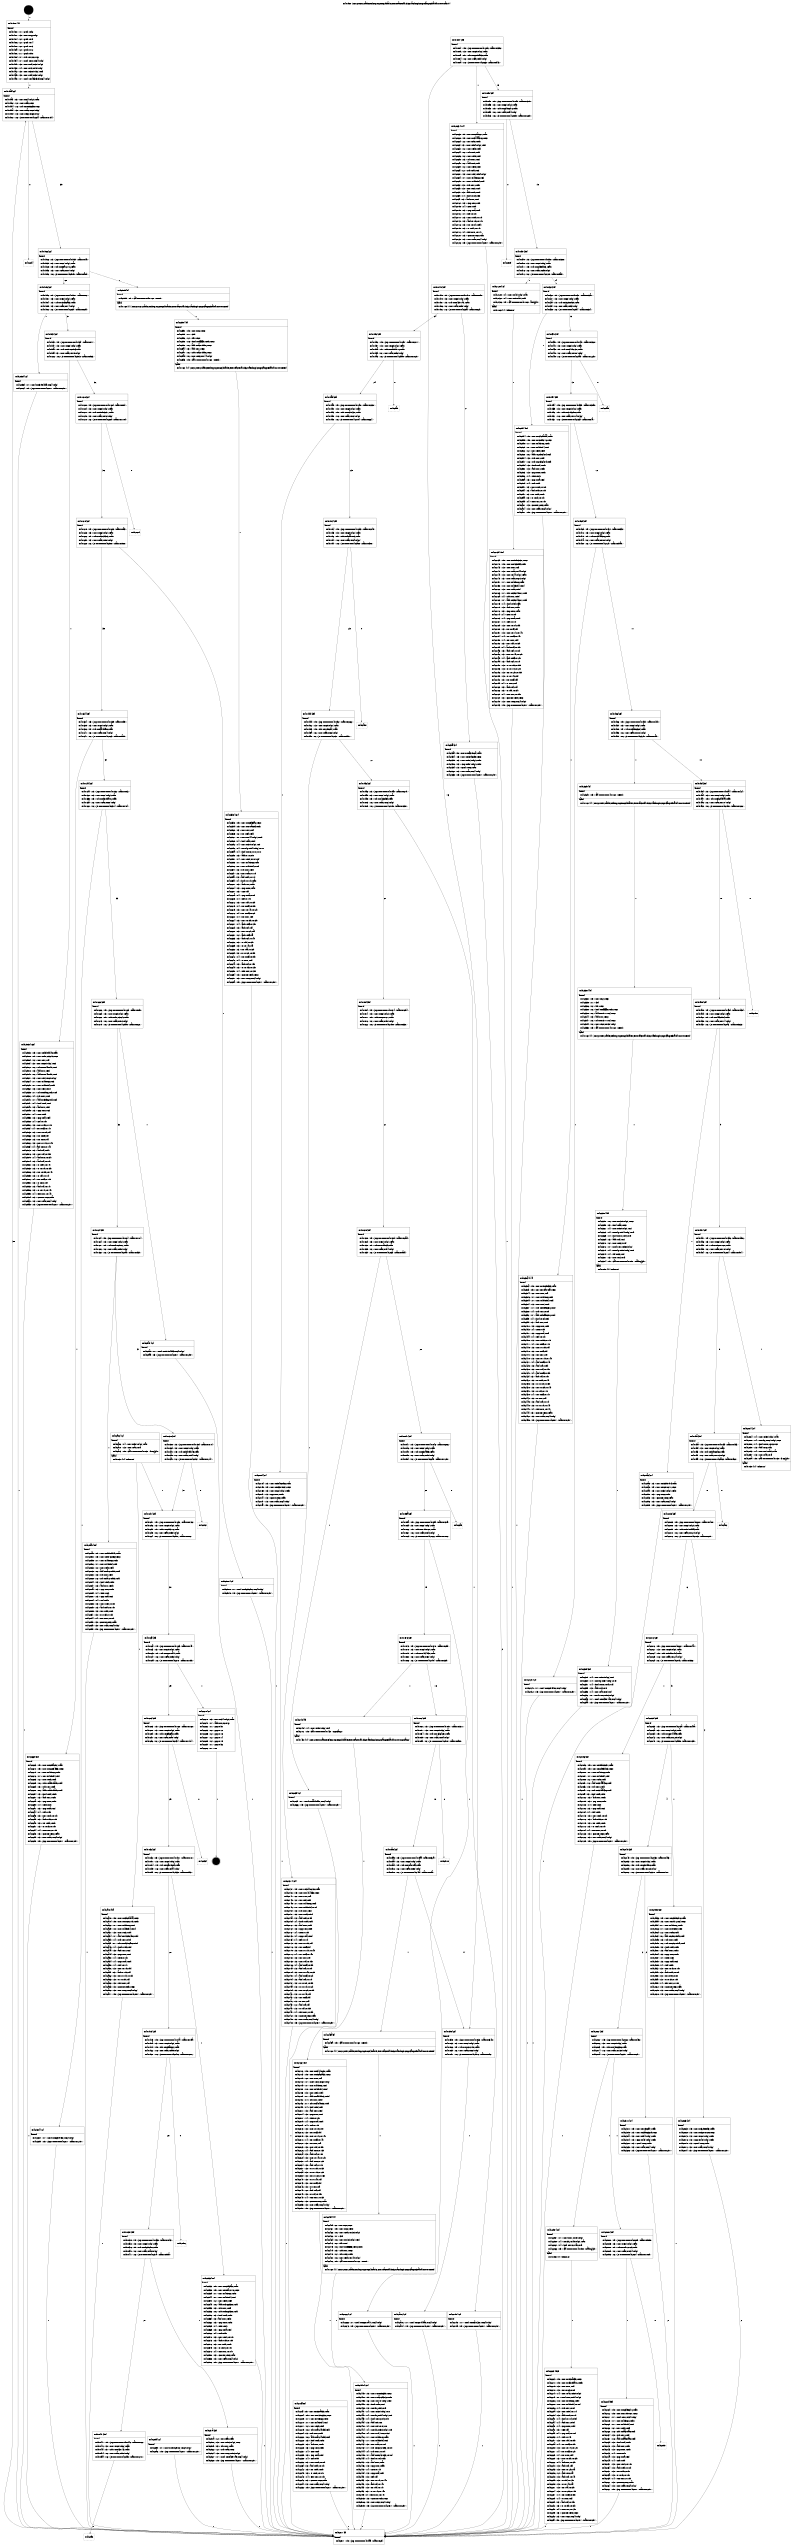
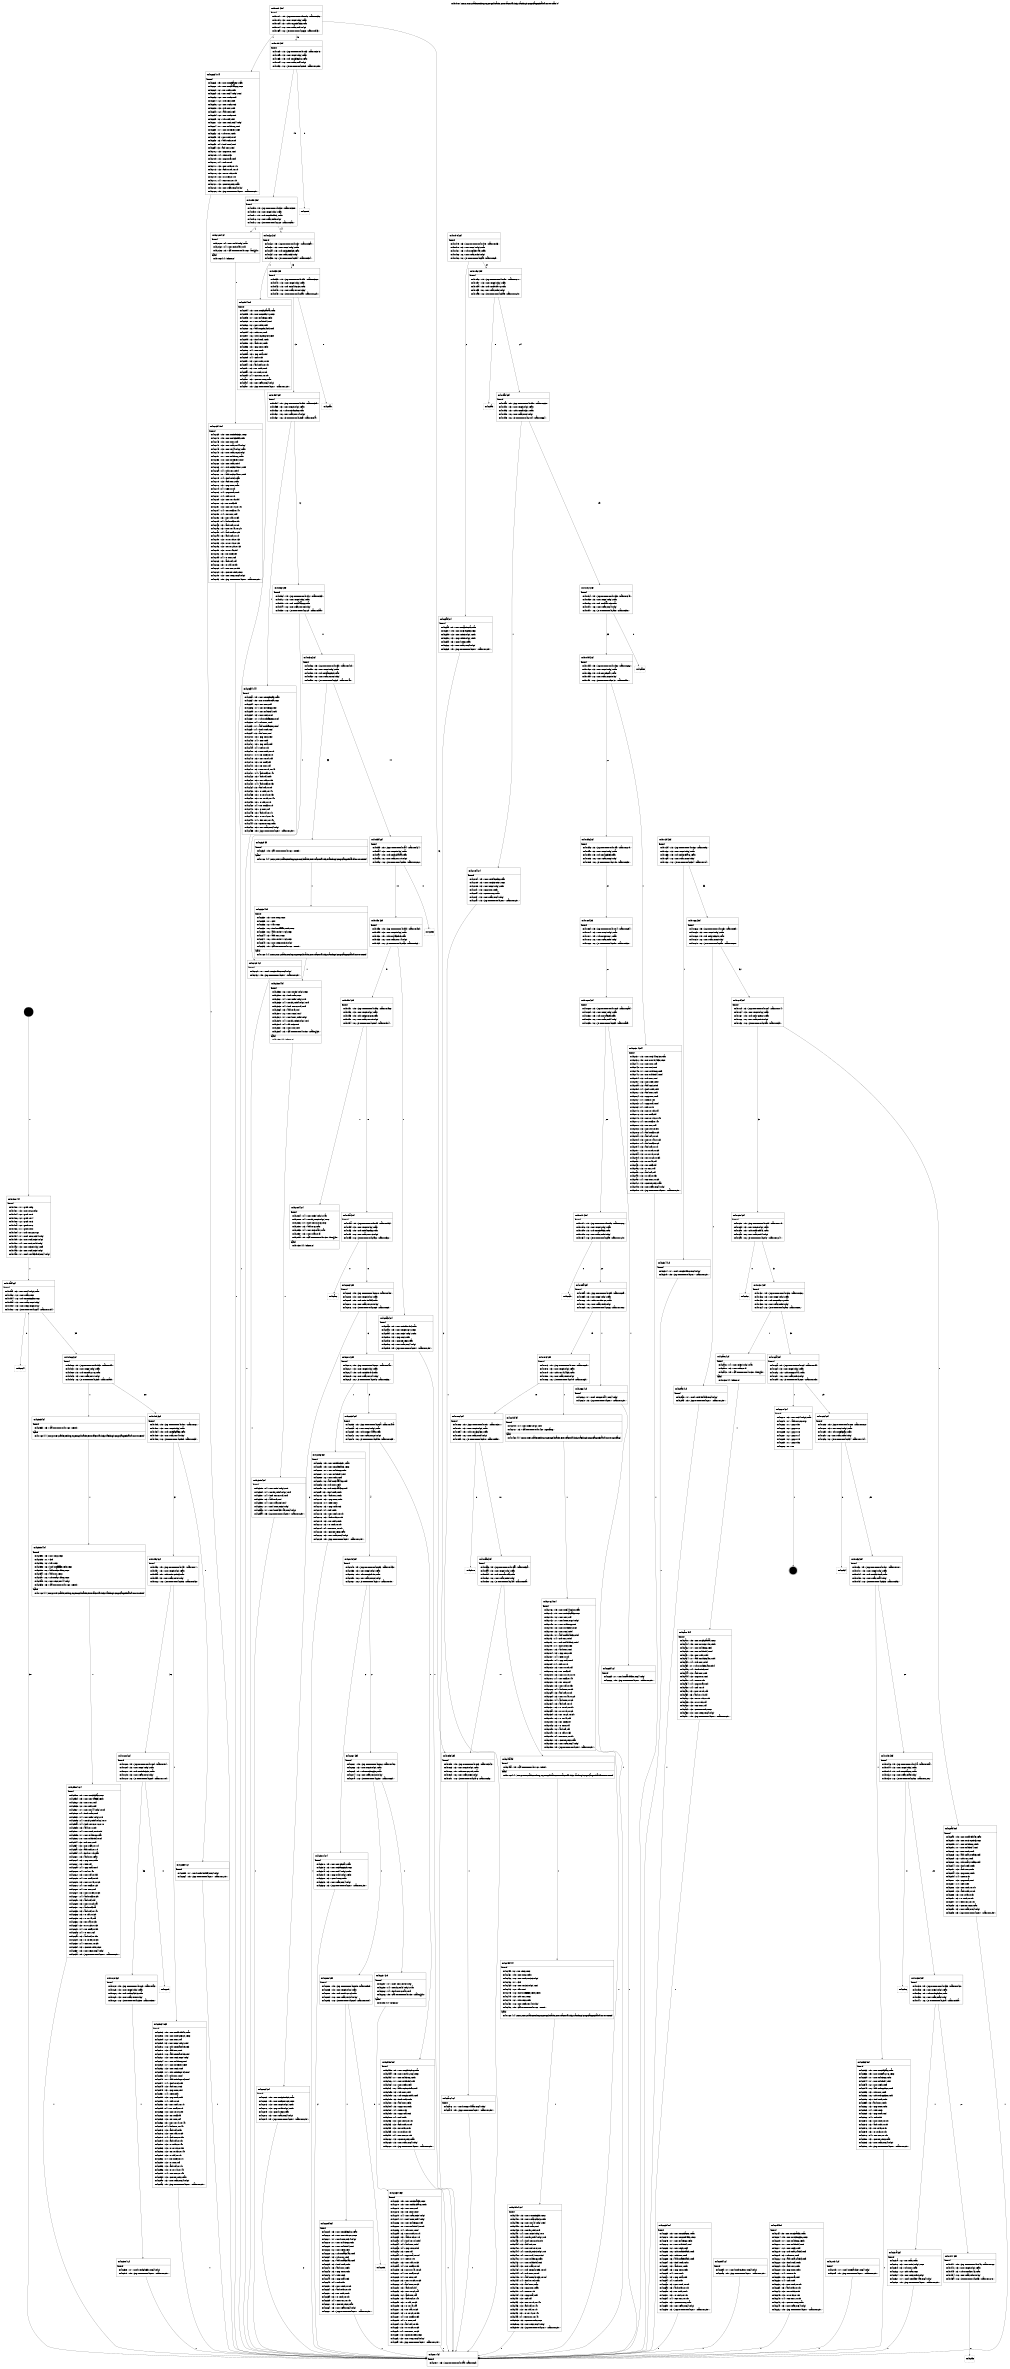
node "0x401c34 [25]": removed
edge "0x401f86 [25]" -> "0x40232b [5]": label " 1" -> " 33"
edge "0x402a0c [12]" -> "0x401cb1 [25]": reversed
edge "0x401df6 [25]" -> "0x4021d8 [12]": removed, label "1"
